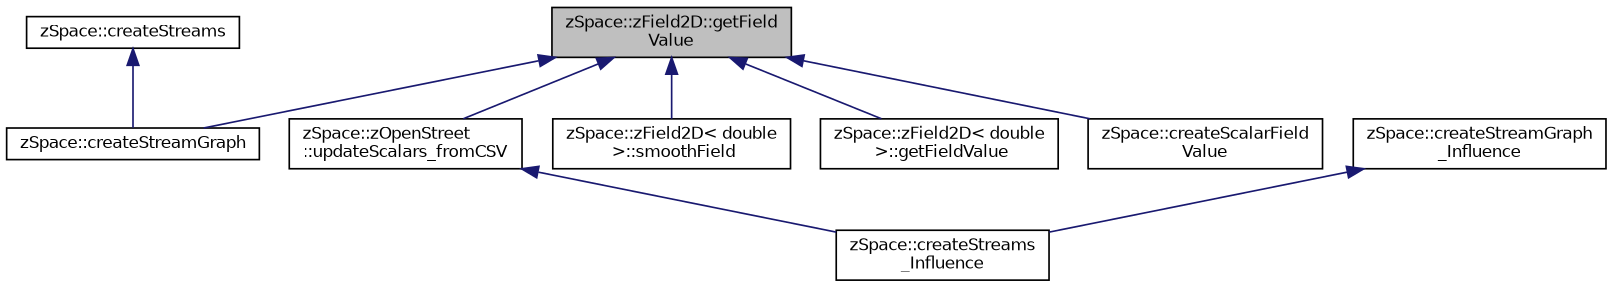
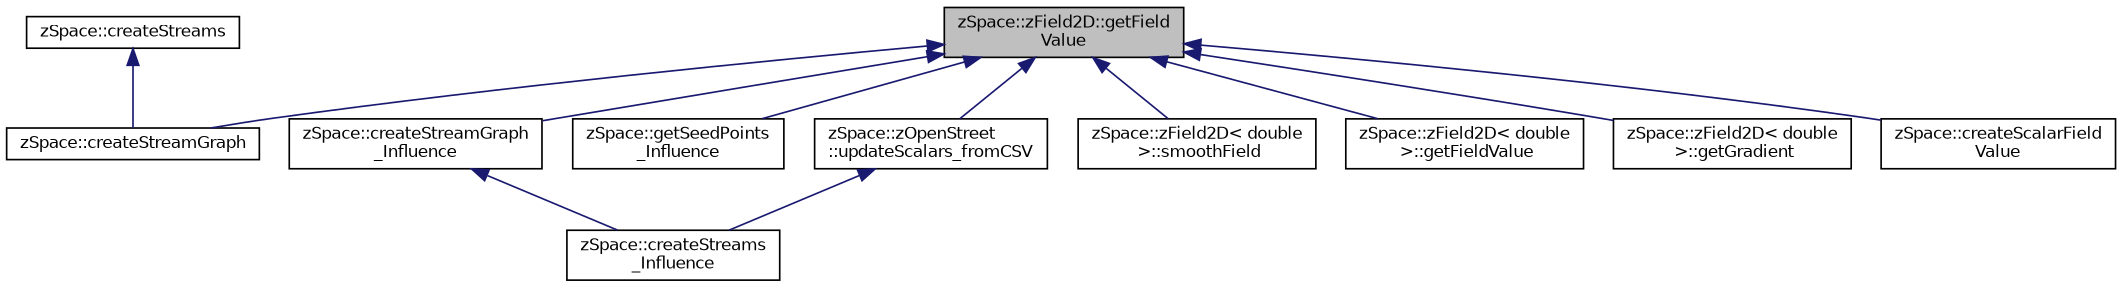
edge "zSpace::createStreamGraph _Influence" -> "zSpace::zField2D::getField Value": added
node "zSpace::getSeedPoints _Influence": added
node "zSpace::zField2D< double >::getGradient": added
